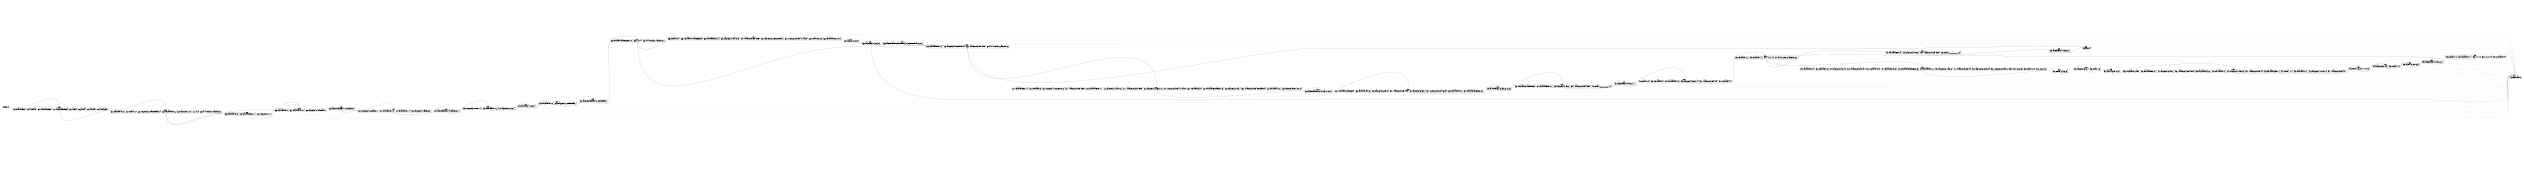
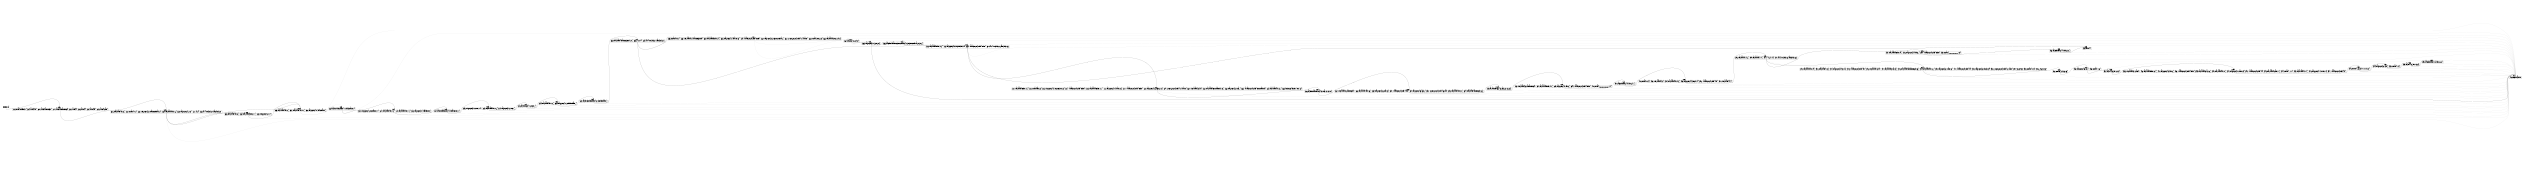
node "5953: constant[1.0,v76]": removed
